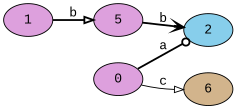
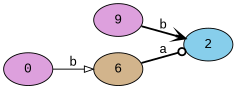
node "1": removed
node "5": label "5" -> "9"
edge "0" -> "2": now "6" -> "2"
edge "0" -> "6": label "c" -> "b"
